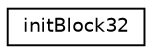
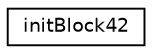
node "initBlock32": label "initBlock32" -> "initBlock42"
